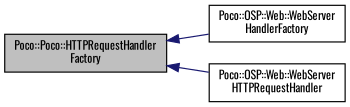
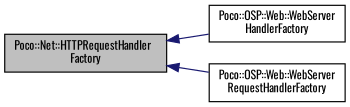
node "Poco::Poco::HTTPRequestHandler Factory": label "Poco::Poco::HTTPRequestHandler Factory" -> "Poco::Net::HTTPRequestHandler Factory"
node "Poco::OSP::Web::WebServer HTTPRequestHandler": label "Poco::OSP::Web::WebServer HTTPRequestHandler" -> "Poco::OSP::Web::WebServer RequestHandlerFactory"
